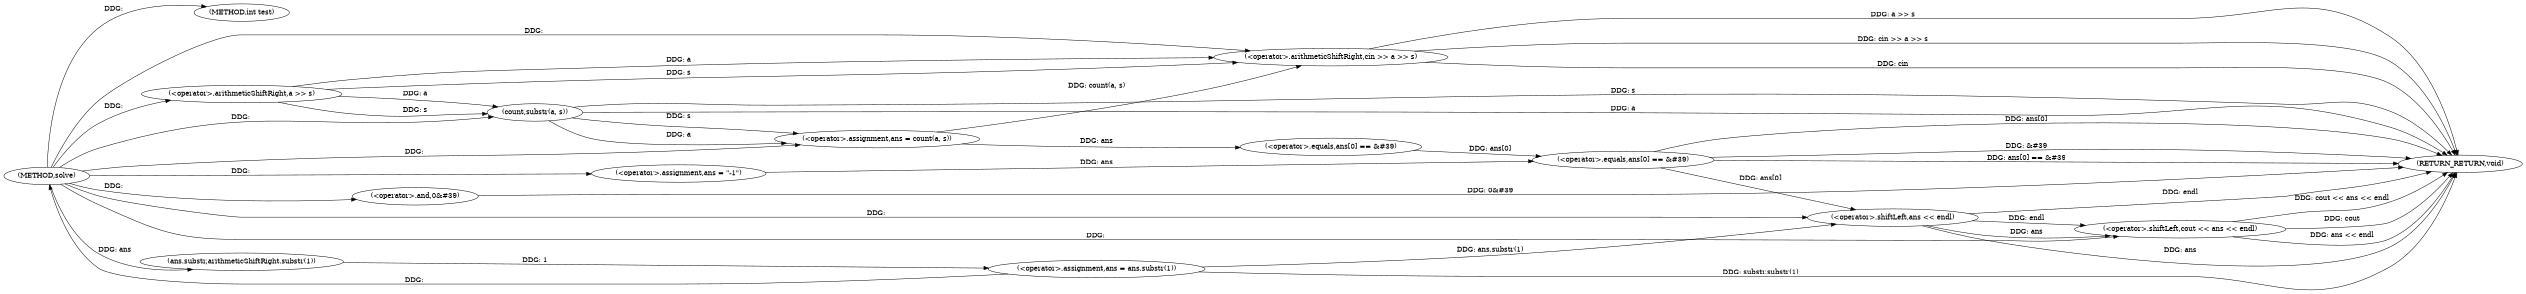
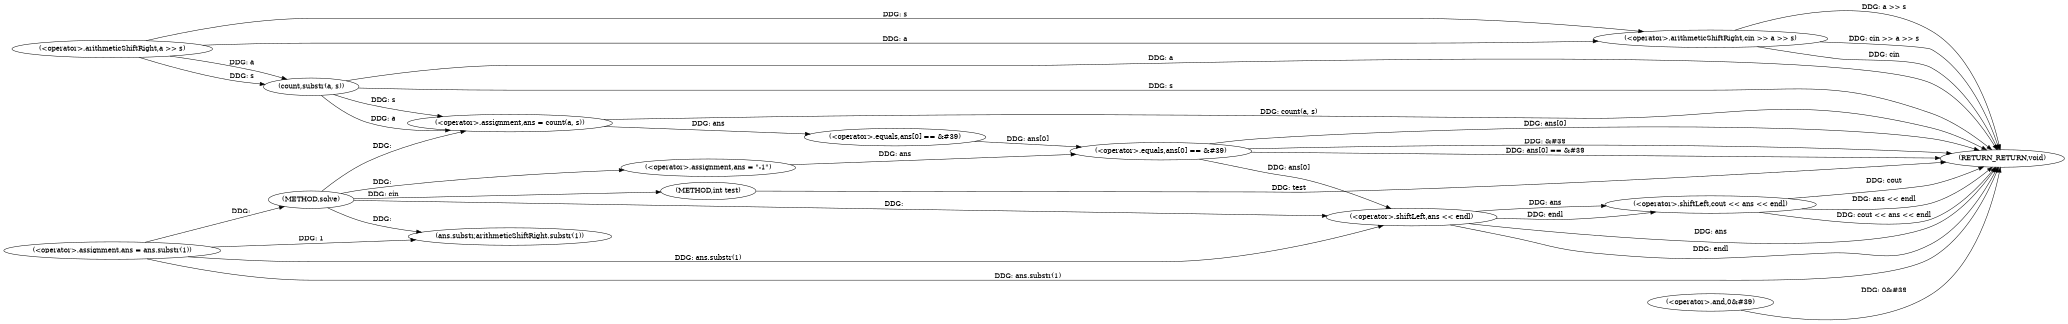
edge "(METHOD,solve)" -> "(METHOD,int test)": label "DDG: " -> "DDG: cin"
edge "(METHOD,solve)" -> "(<operator>.arithmeticShiftRight,cin >> a >> s)": removed, label "DDG:"
edge "(<operator>.assignment,ans = count(a, s))" -> "(<operator>.arithmeticShiftRight,cin >> a >> s)": now "(<operator>.assignment,ans = count(a, s))" -> "(RETURN_RETURN,void)"
edge "(METHOD,solve)" -> "(count,substr(a, s))": removed, label "DDG:"
edge "(METHOD,solve)" -> "(<operator>.arithmeticShiftRight,a >> s)": removed, label "DDG:"
edge "(METHOD,int test)" -> "(RETURN_RETURN,void)": added, label "DDG: test"
edge "(METHOD,solve)" -> "(<operator>.and,0&#39)": removed, label "DDG:"
edge "(METHOD,solve)" -> "(<operator>.shiftLeft,cout << ans << endl)": removed, label "DDG:"
edge "(METHOD,solve)" -> "(ans.substr,arithmeticShiftRight.substr(1))": label "DDG: ans" -> "DDG: "
edge "(ans.substr,arithmeticShiftRight.substr(1))" -> "(<operator>.assignment,ans = ans.substr(1))": reversed
edge "(<operator>.assignment,ans = ans.substr(1))" -> "(RETURN_RETURN,void)": label "DDG: substr.substr(1)" -> "DDG: ans.substr(1)"
